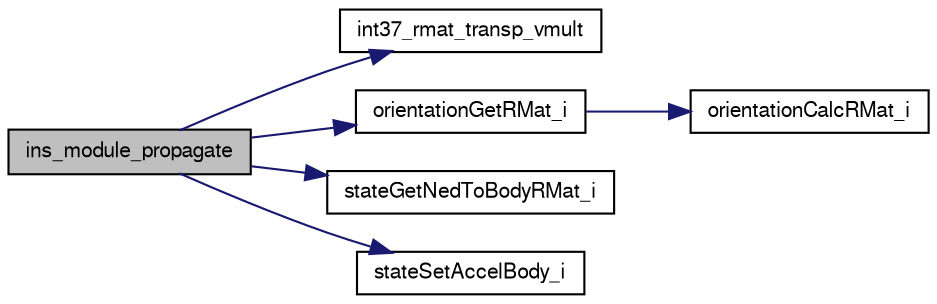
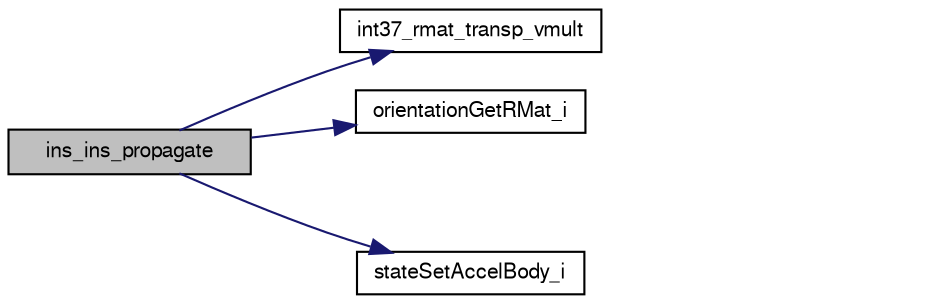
node "orientationCalcRMat_i": removed
node "ins_module_propagate": label "ins_module_propagate" -> "ins_ins_propagate"
node "stateGetNedToBodyRMat_i": removed
